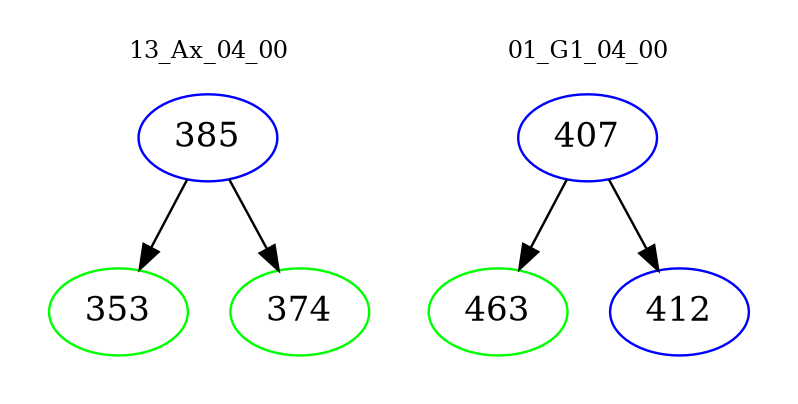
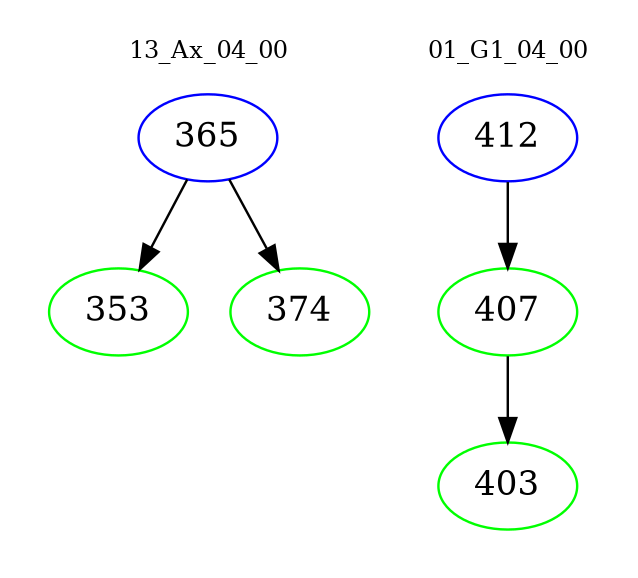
node "385": label "385" -> "365"
node "407": color blue -> green
edge "407" -> "412": reversed
node "463": label "463" -> "403"
